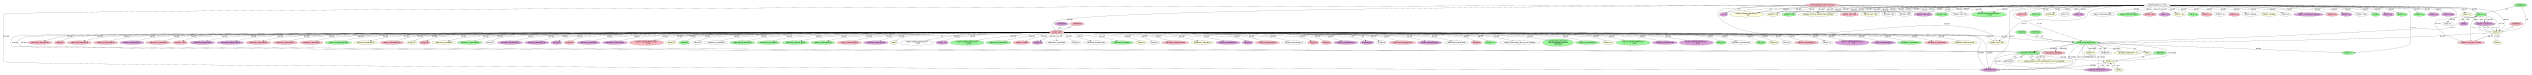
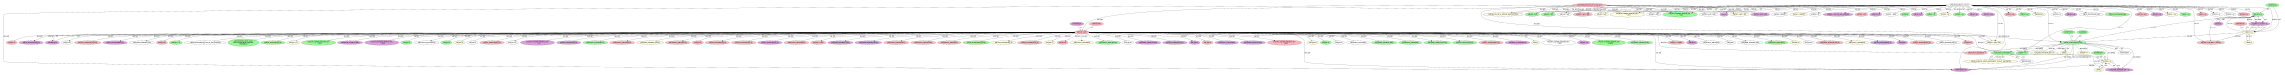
edge "(Call,len -= 2)" -> "(Call,len != 1)": now "(MethodParameterIn,u_int len)" -> "(Call,len != 1)"
